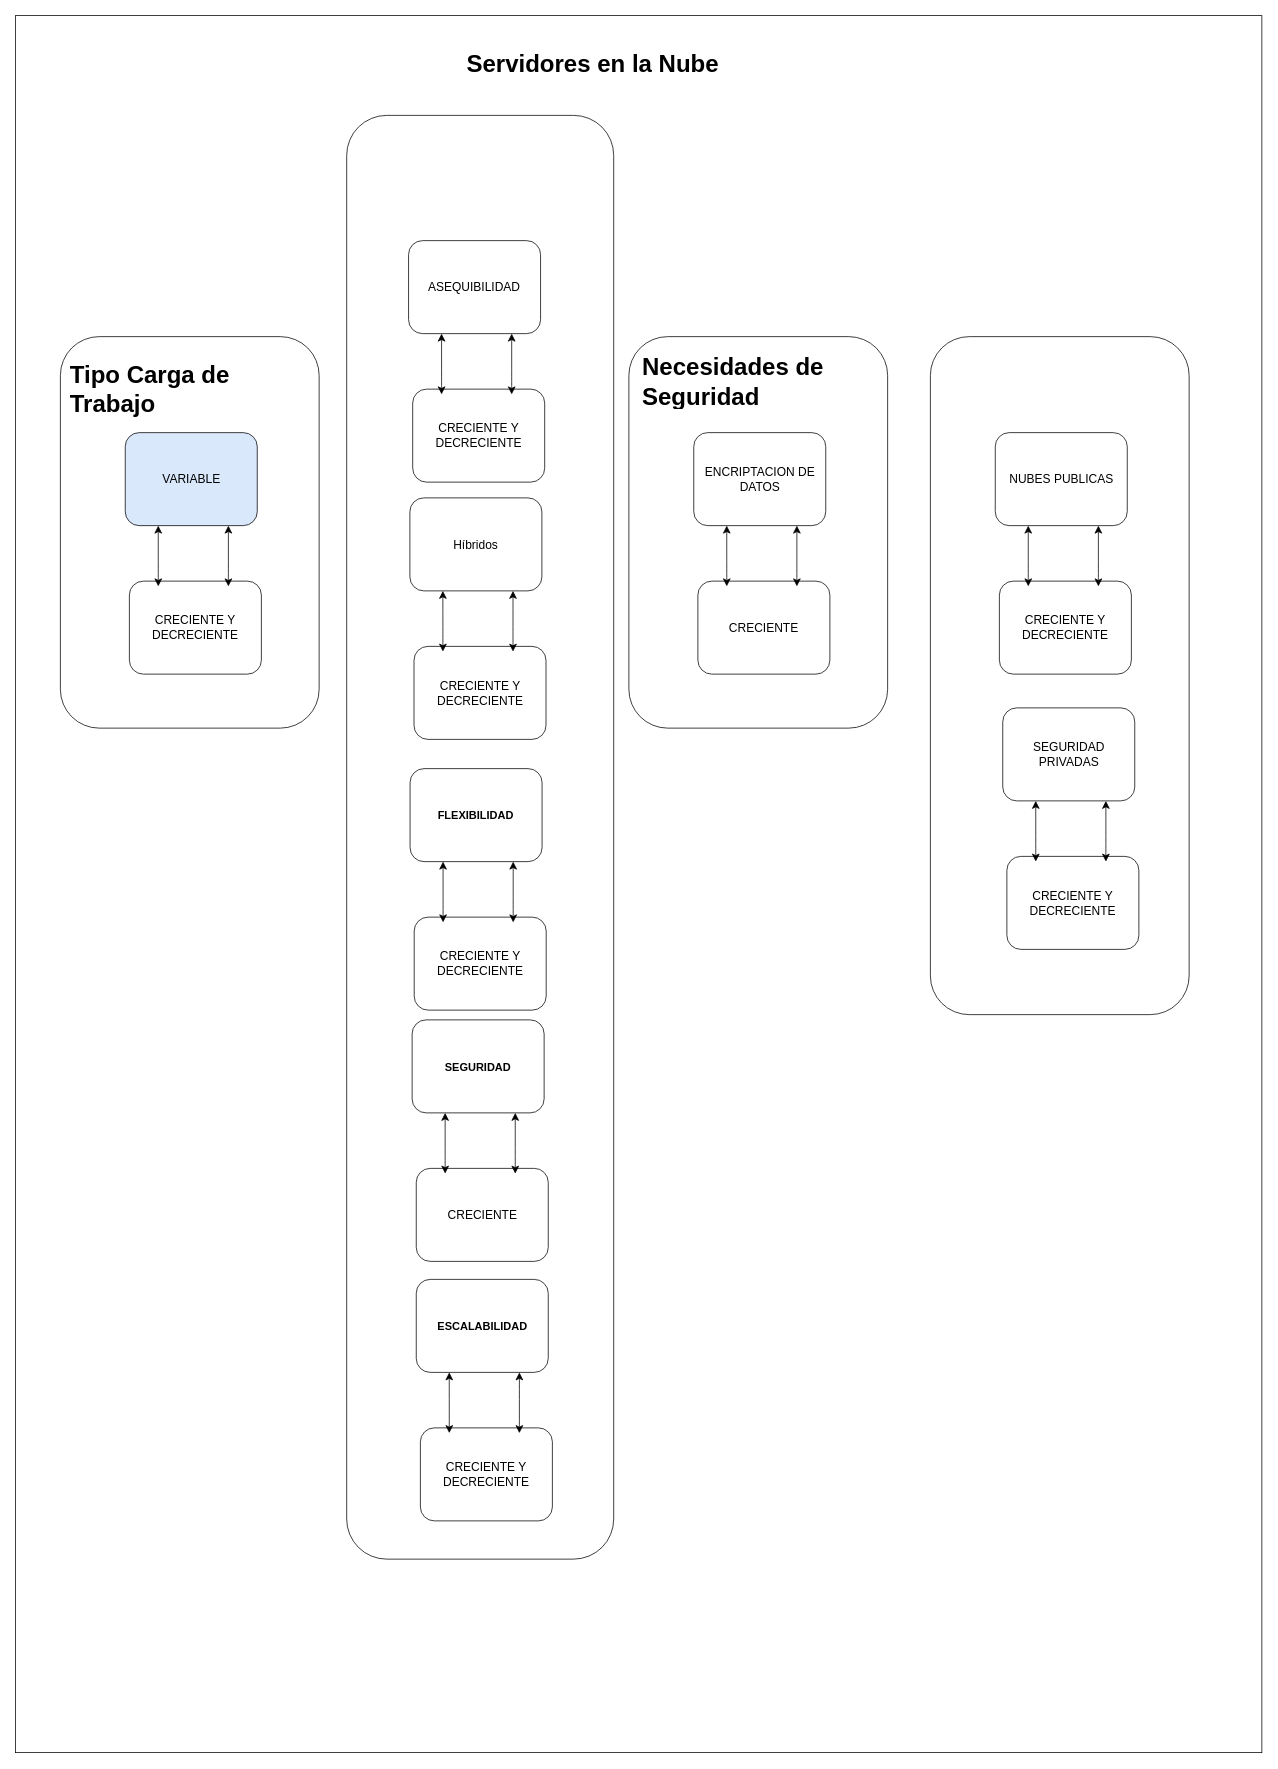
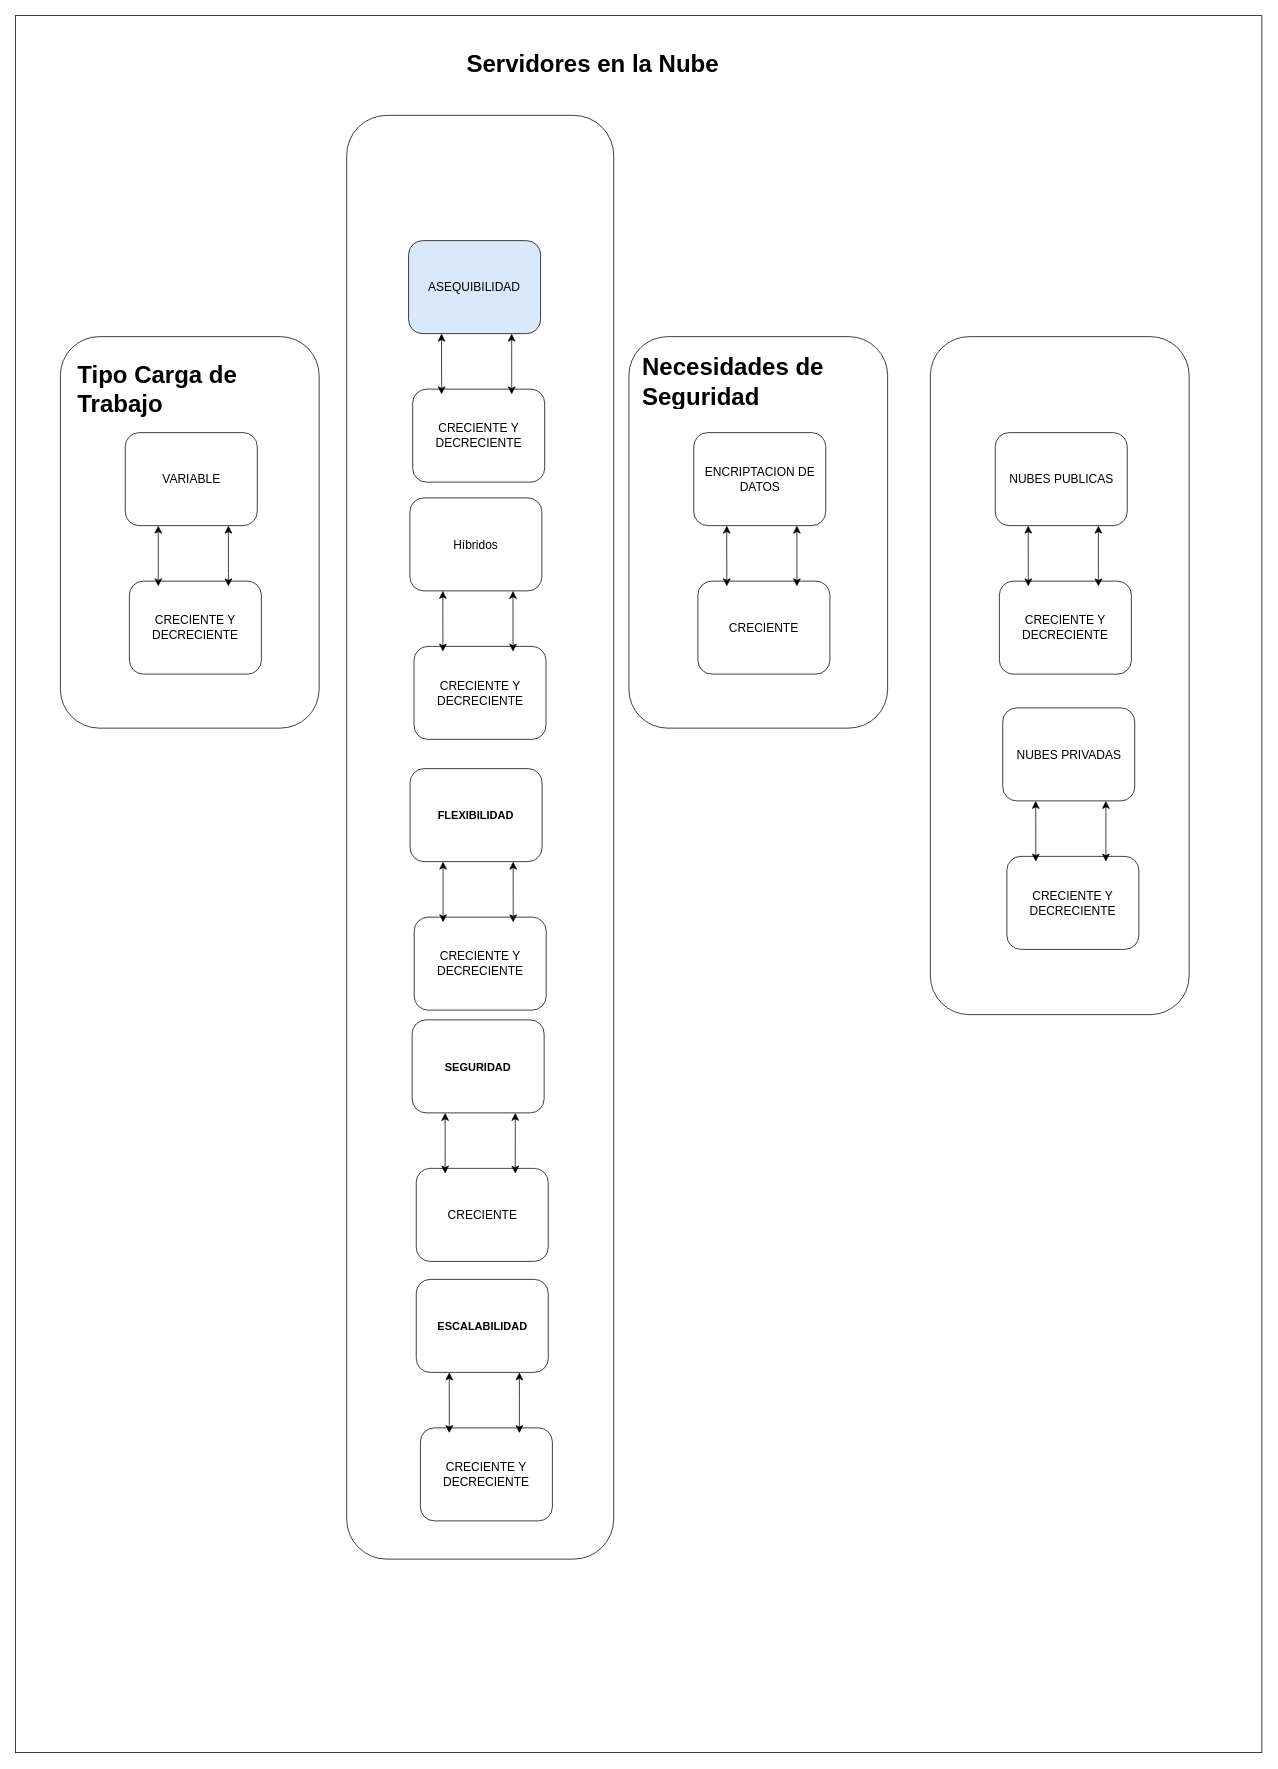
node "ASEQUIBILIDAD": fillcolor #ffffff -> #dae8fc
node "Tipo Carga de Trabajo": moved (178, 386) -> (186, 386)
node "VARIABLE": fillcolor #dae8fc -> #ffffff
node "SEGURIDAD PRIVADAS": label "SEGURIDAD PRIVADAS" -> "NUBES PRIVADAS"
